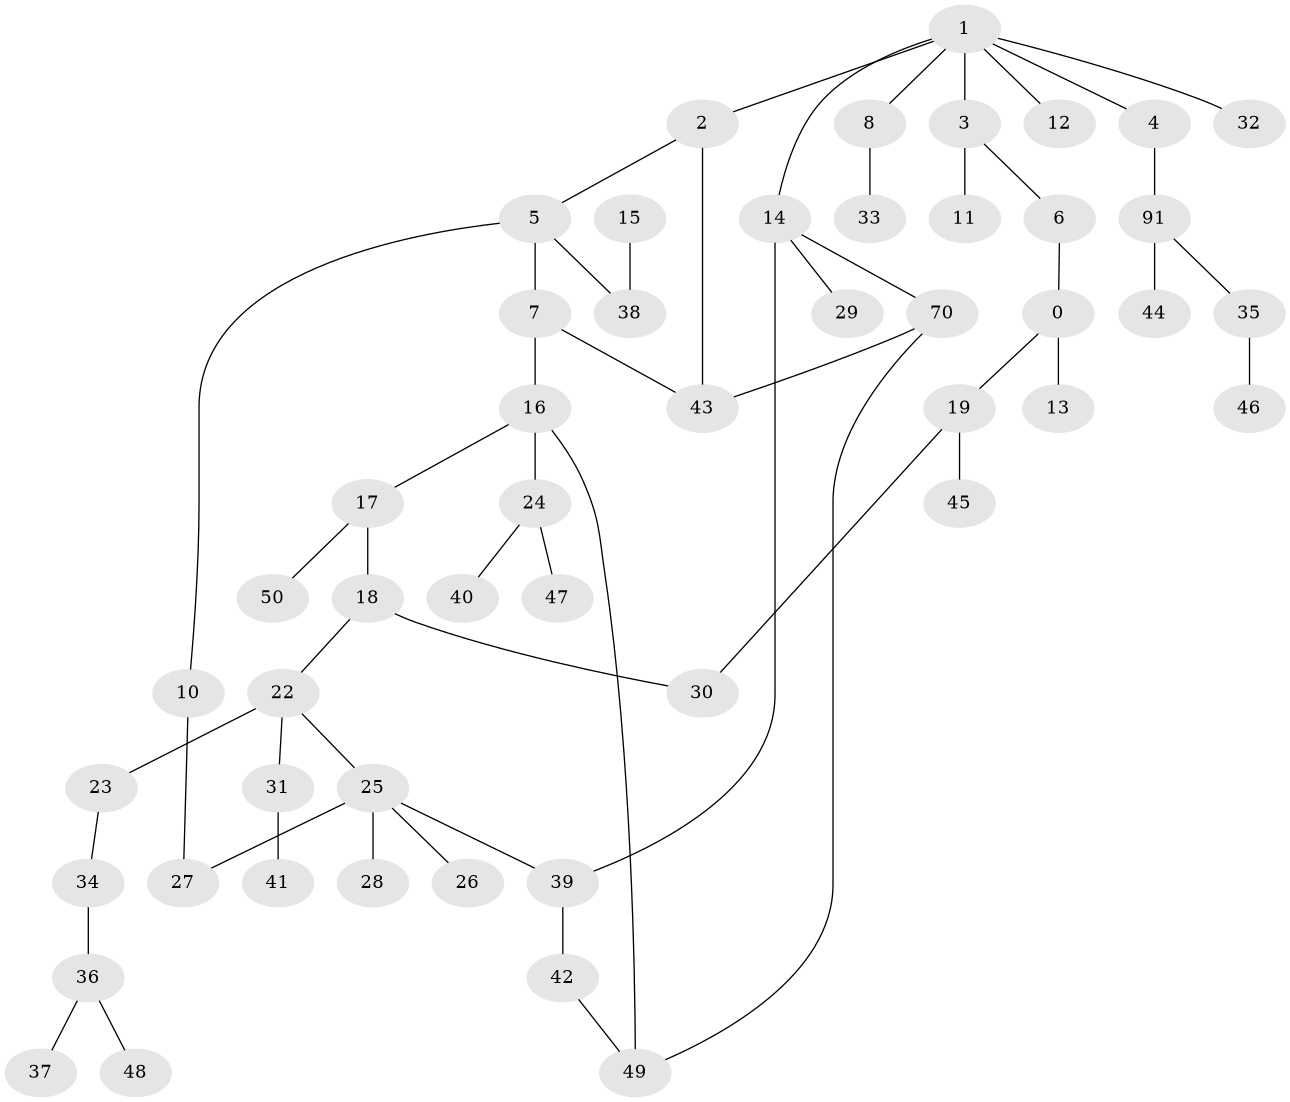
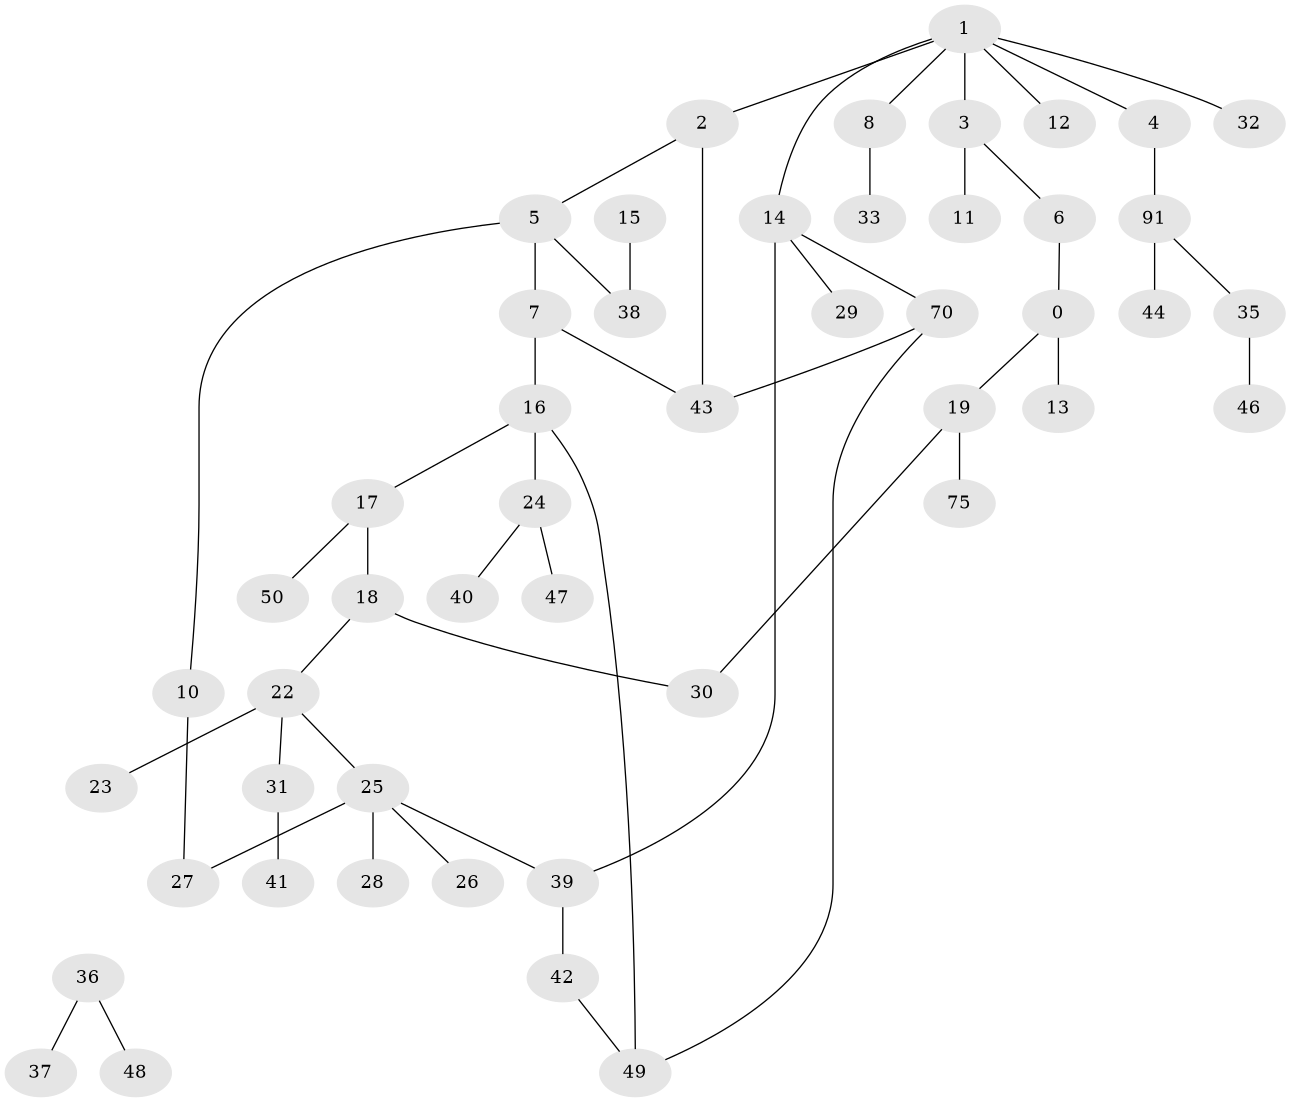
node "45": label "45" -> "75"
node "34": removed
